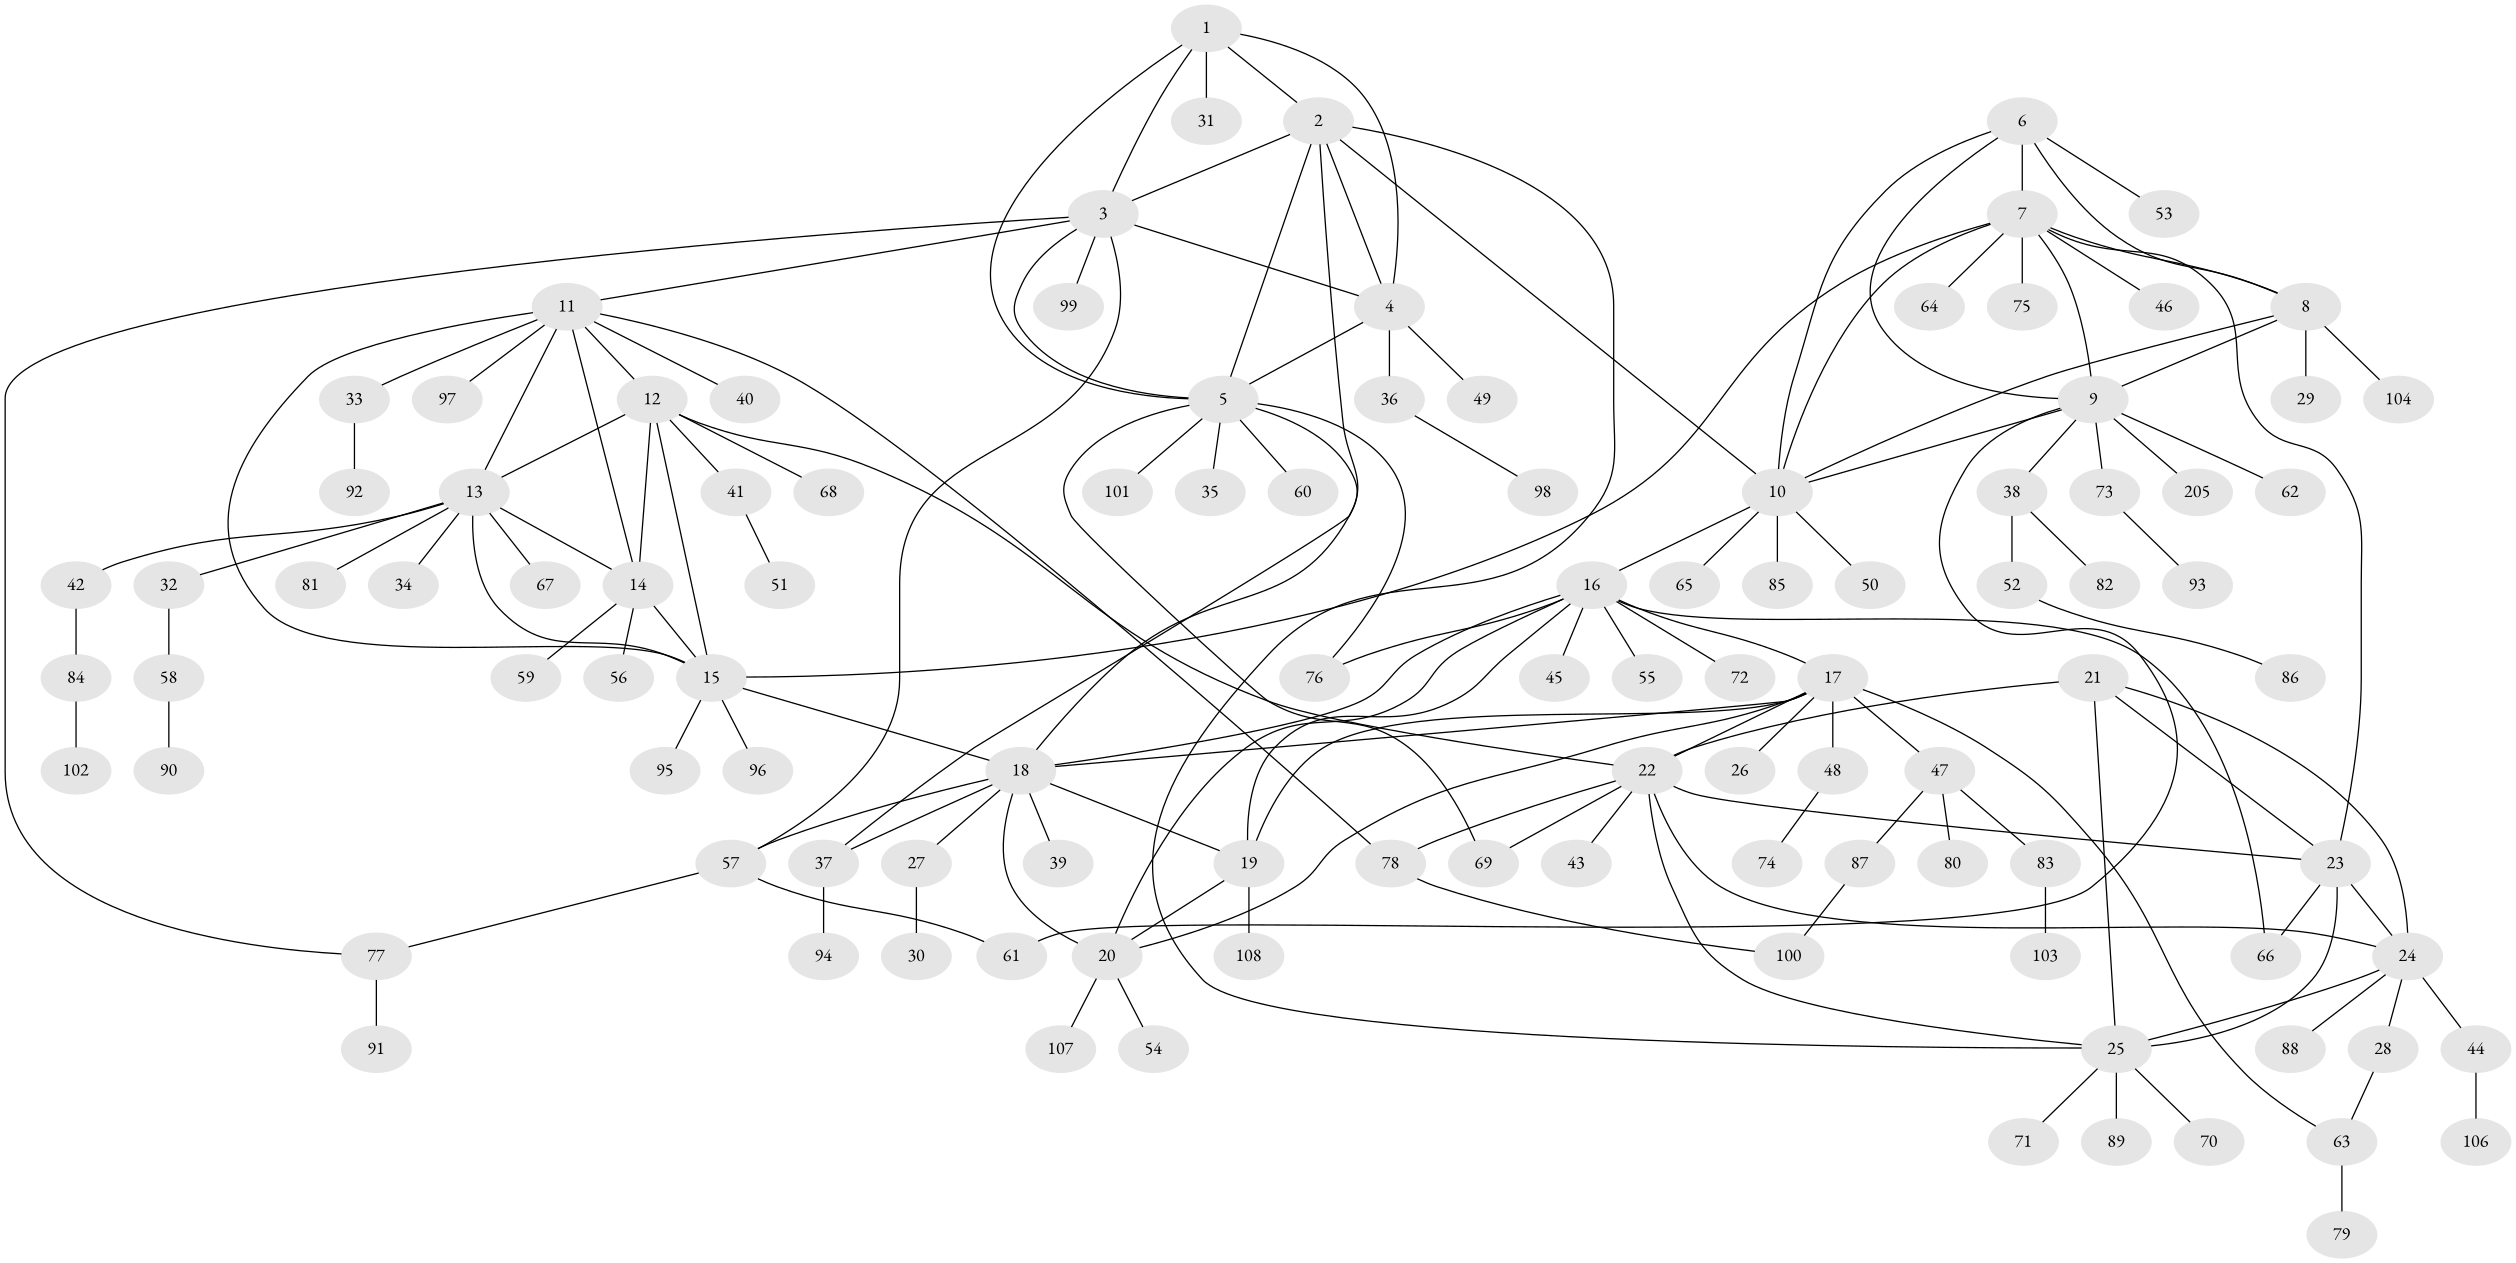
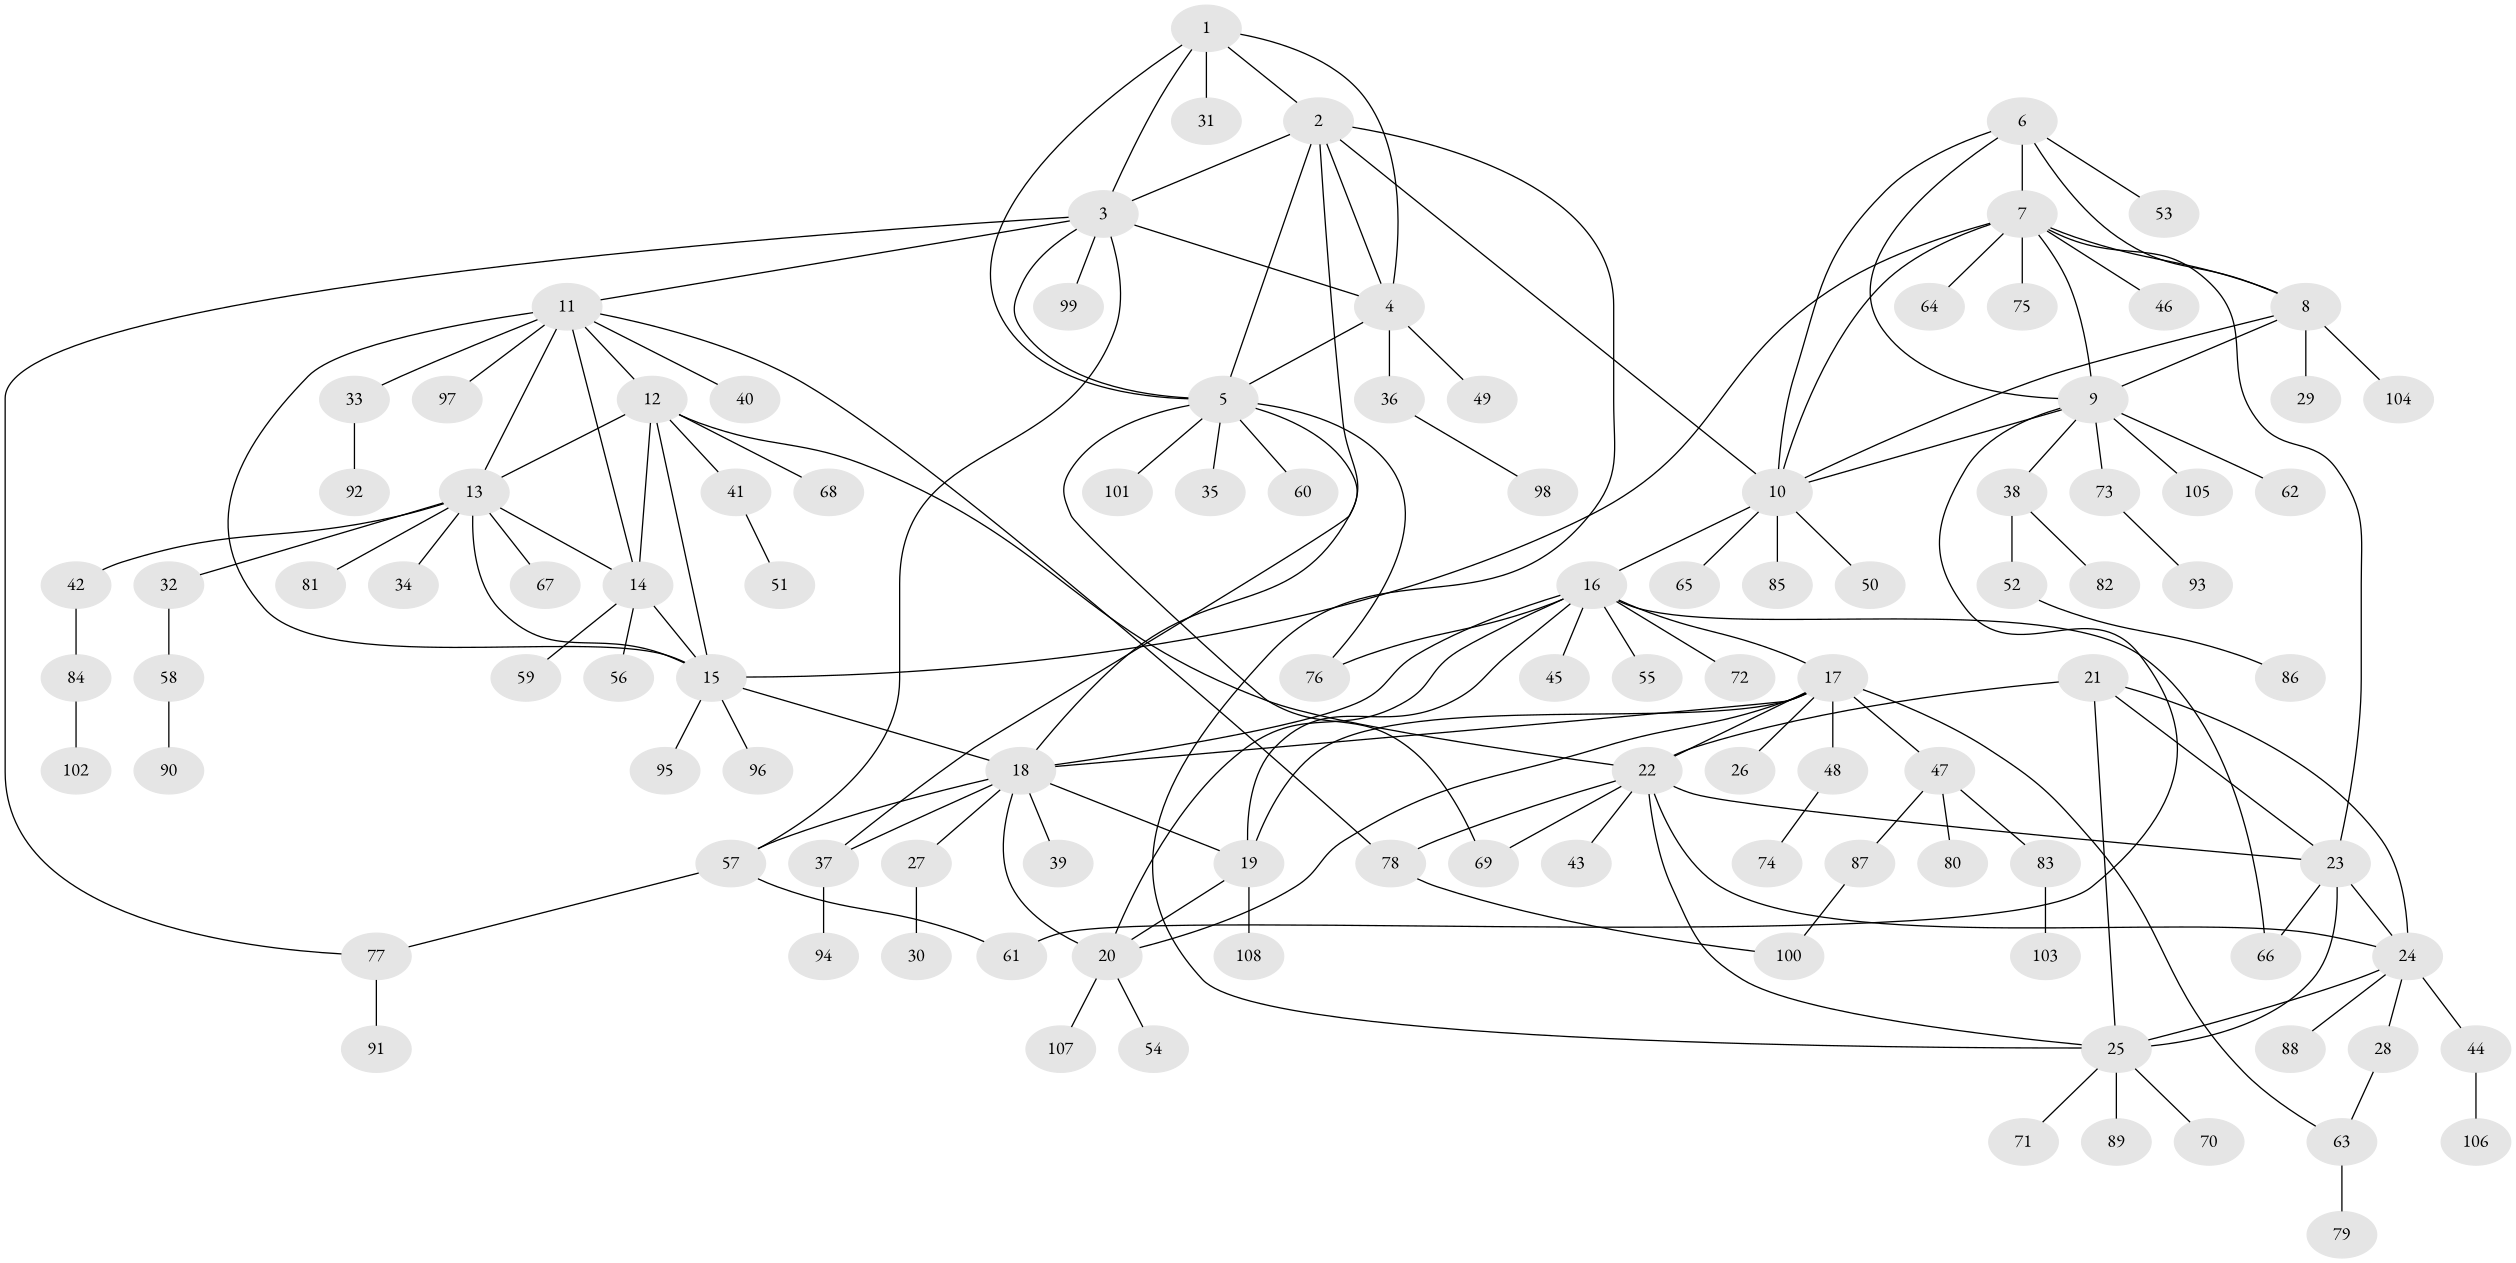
node "205": label "205" -> "105"
